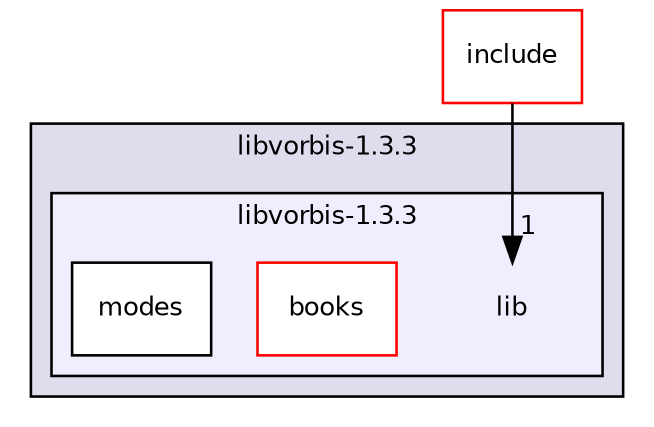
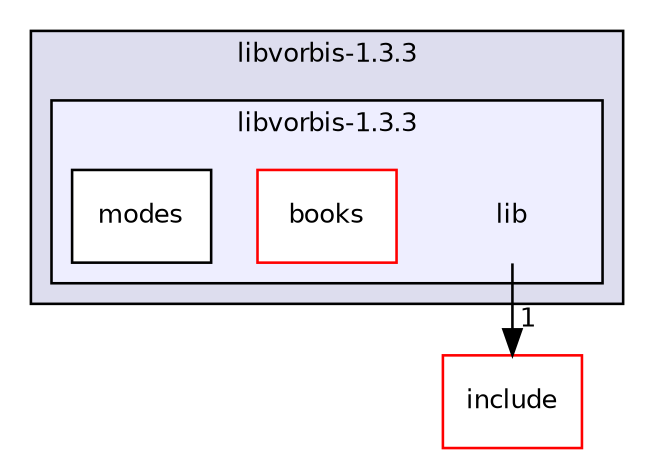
edge "include" -> "lib": reversed
